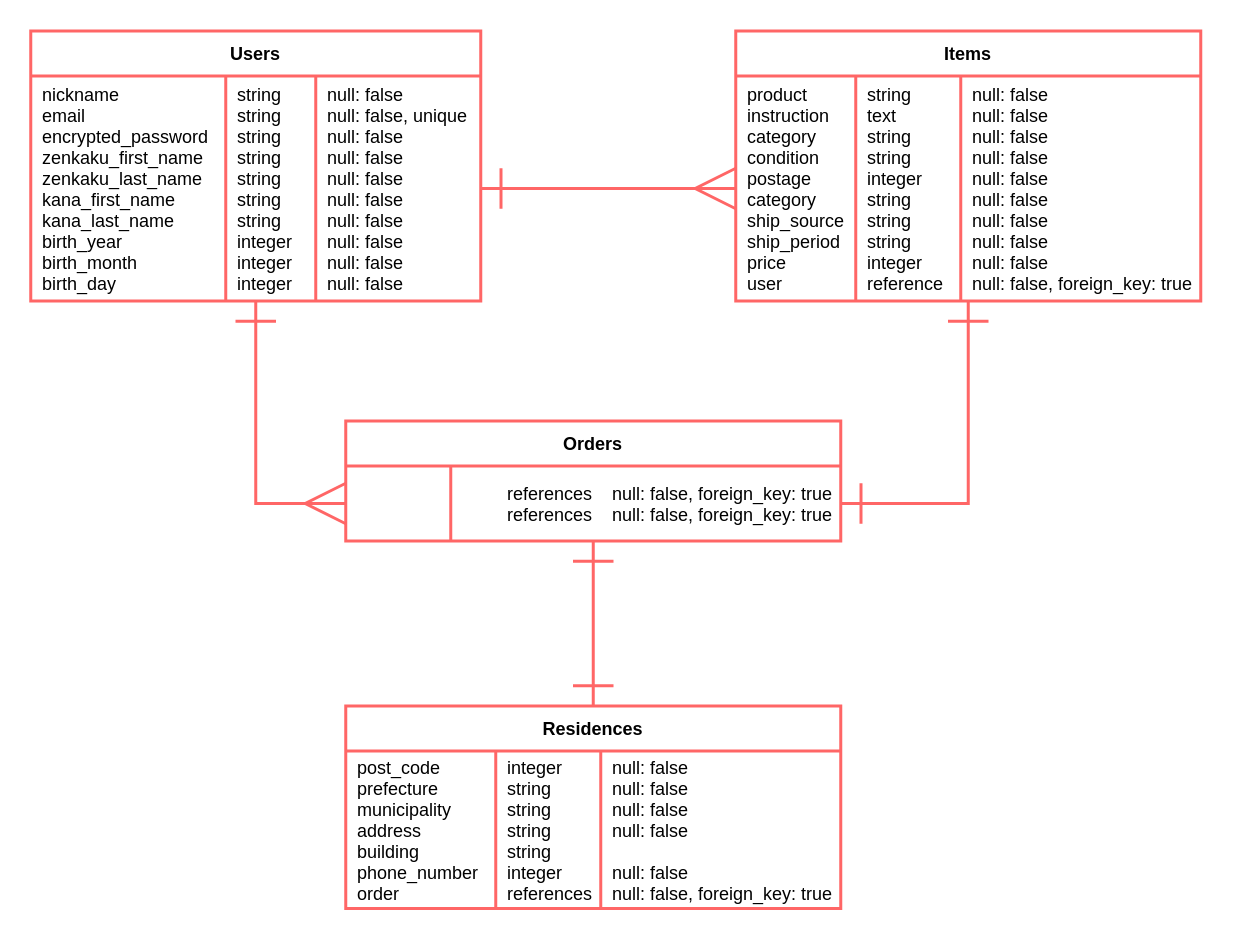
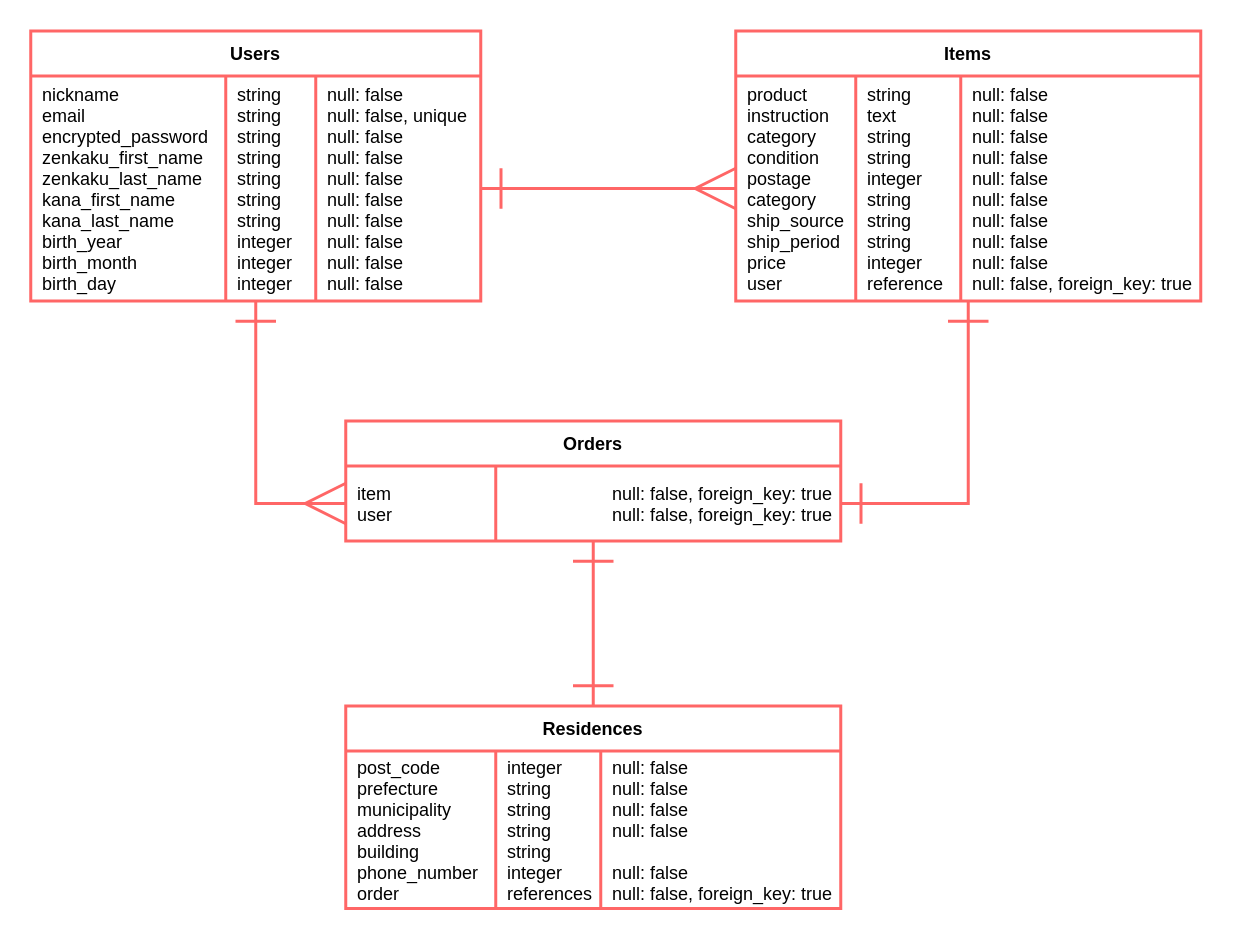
node "item user": added
node "references references": removed
